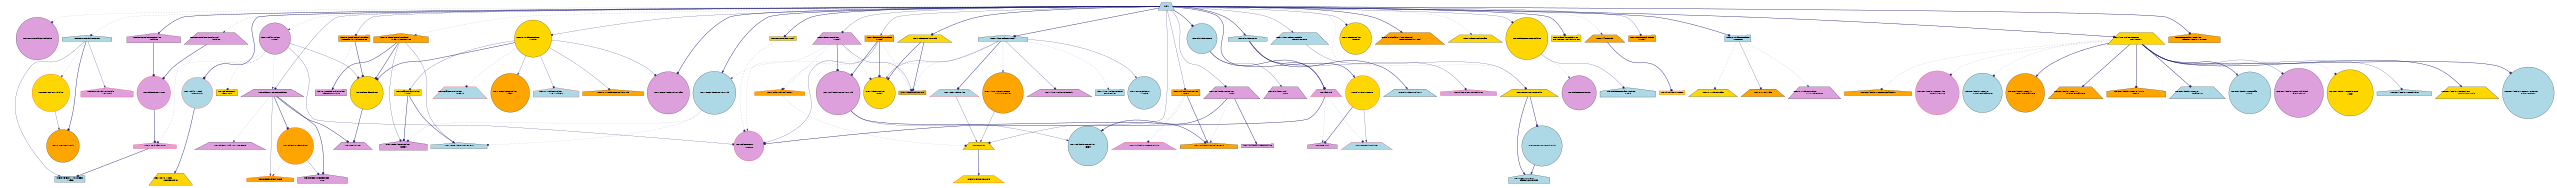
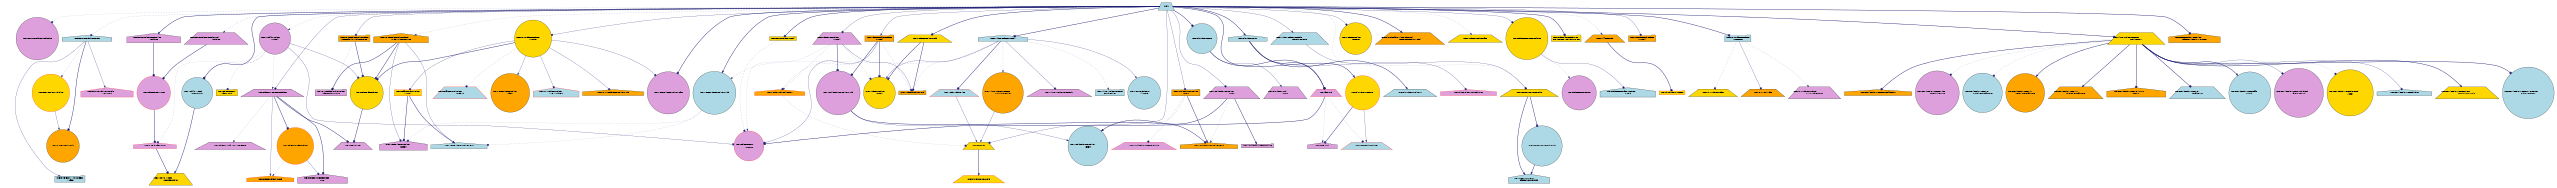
edge "ns3::WimaxHelper::Create ServiceFlow" -> "ns3::ServiceFlow::SetCsSpecification": style dotted -> bold
edge "ns3::Ipv4StaticRoutingHelper ::AddMulticastRoute" -> "ns3::Ipv4StaticRoutingHelper ::GetStaticRouting": arrowhead normal -> box
node "ns3::MobilityModel ::SetPosition": color red -> black
node "ns3::ServiceFlow::SetService SchedulingType": color red -> black
edge "ns3::TypeId::GetName" -> "ns3::Singleton< IidManager >::Get": now "ns3::TypeId::GetName" -> "ns3::MobilityModel ::DoSetPosition"
